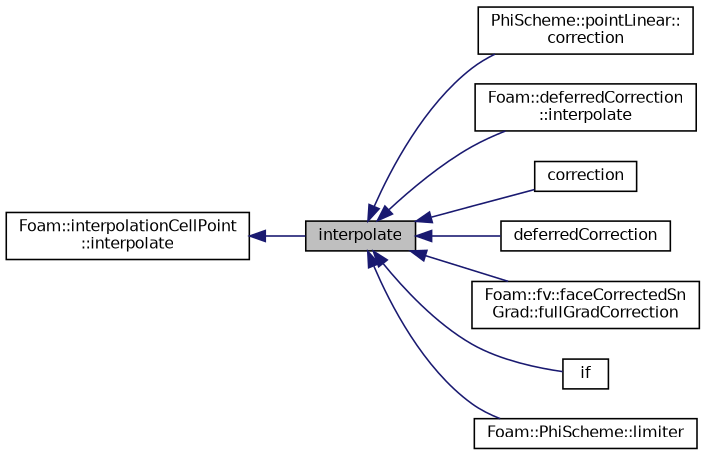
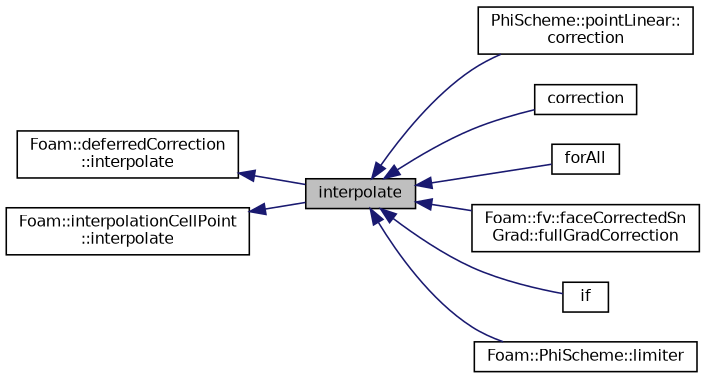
edge "Foam::deferredCorrection ::interpolate" -> "interpolate": reversed
node "deferredCorrection": label "deferredCorrection" -> "forAll"
